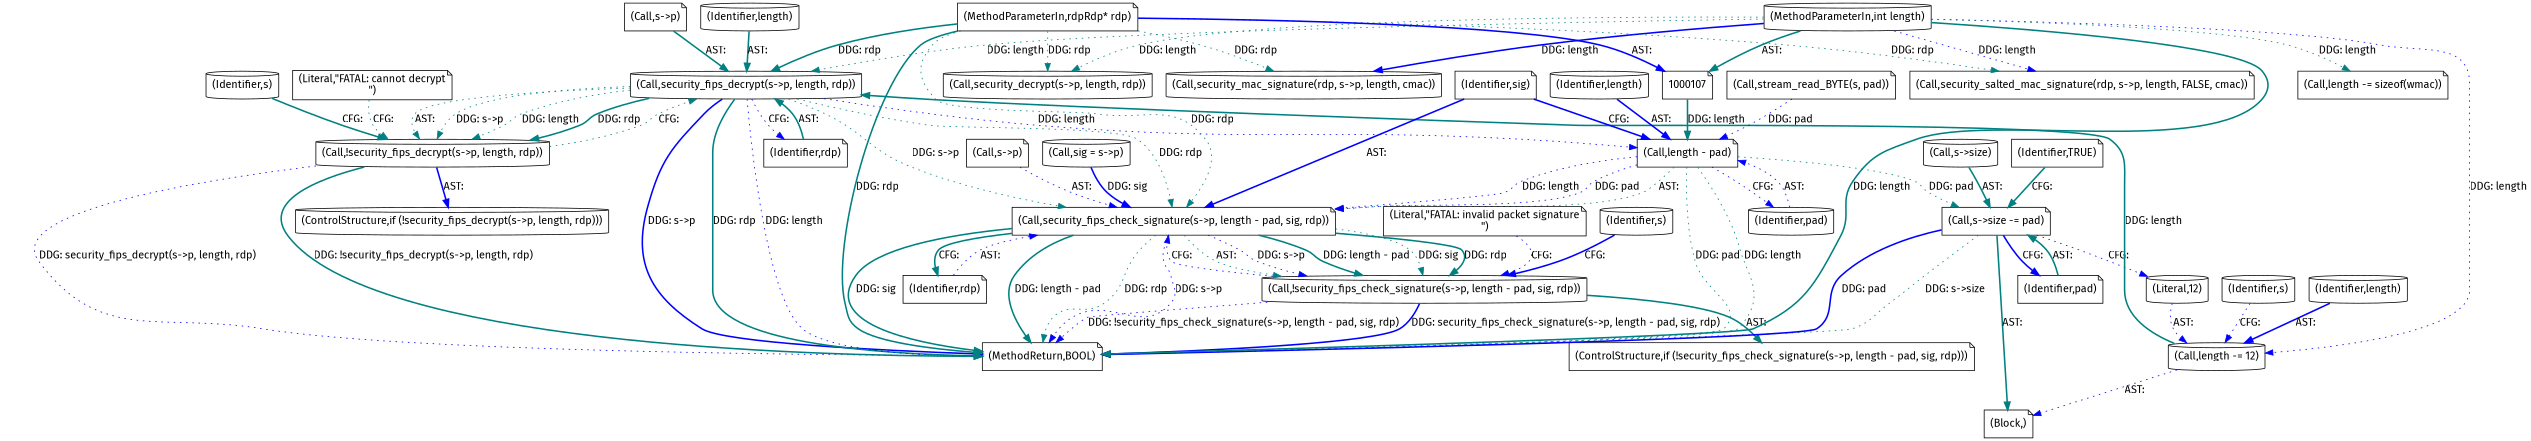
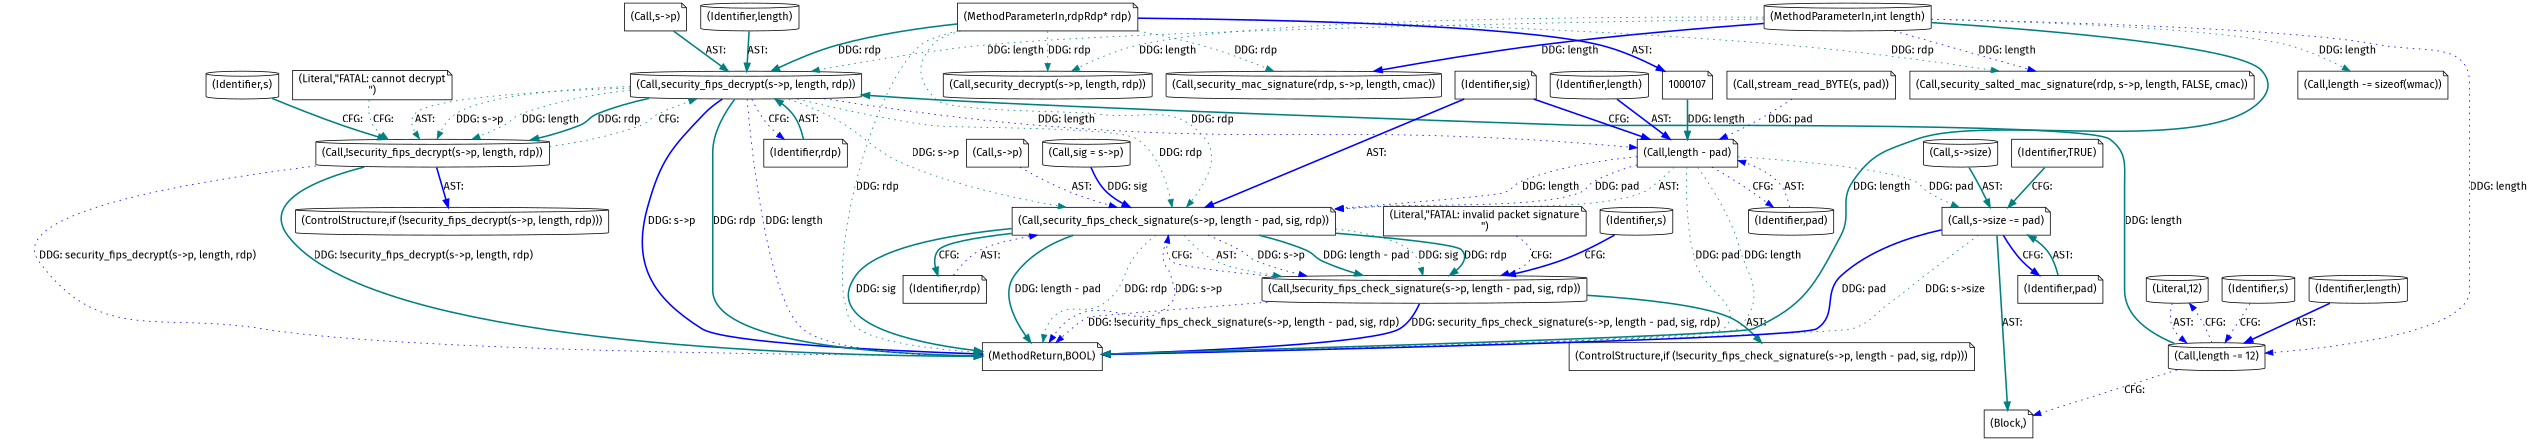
edge "(MethodParameterIn,int length)" -> "1000107": removed, label "AST:"
edge "(MethodParameterIn,rdpRdp* rdp)" -> "(MethodReturn,BOOL)": style bold -> dotted
edge "(Call,s->size -= pad)" -> "(Literal,12)": now "(Call,length -= 12)" -> "(Literal,12)"
edge "(Call,length -= 12)" -> "(Block,)": label "AST: " -> "CFG: "
